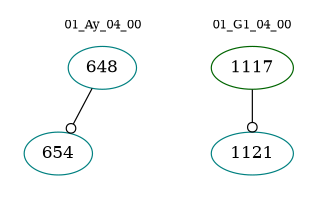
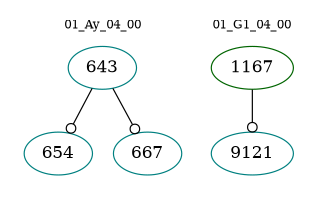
node "648": label "648" -> "643"
node "1117": label "1117" -> "1167"
node "667": added
node "1121": label "1121" -> "9121"
